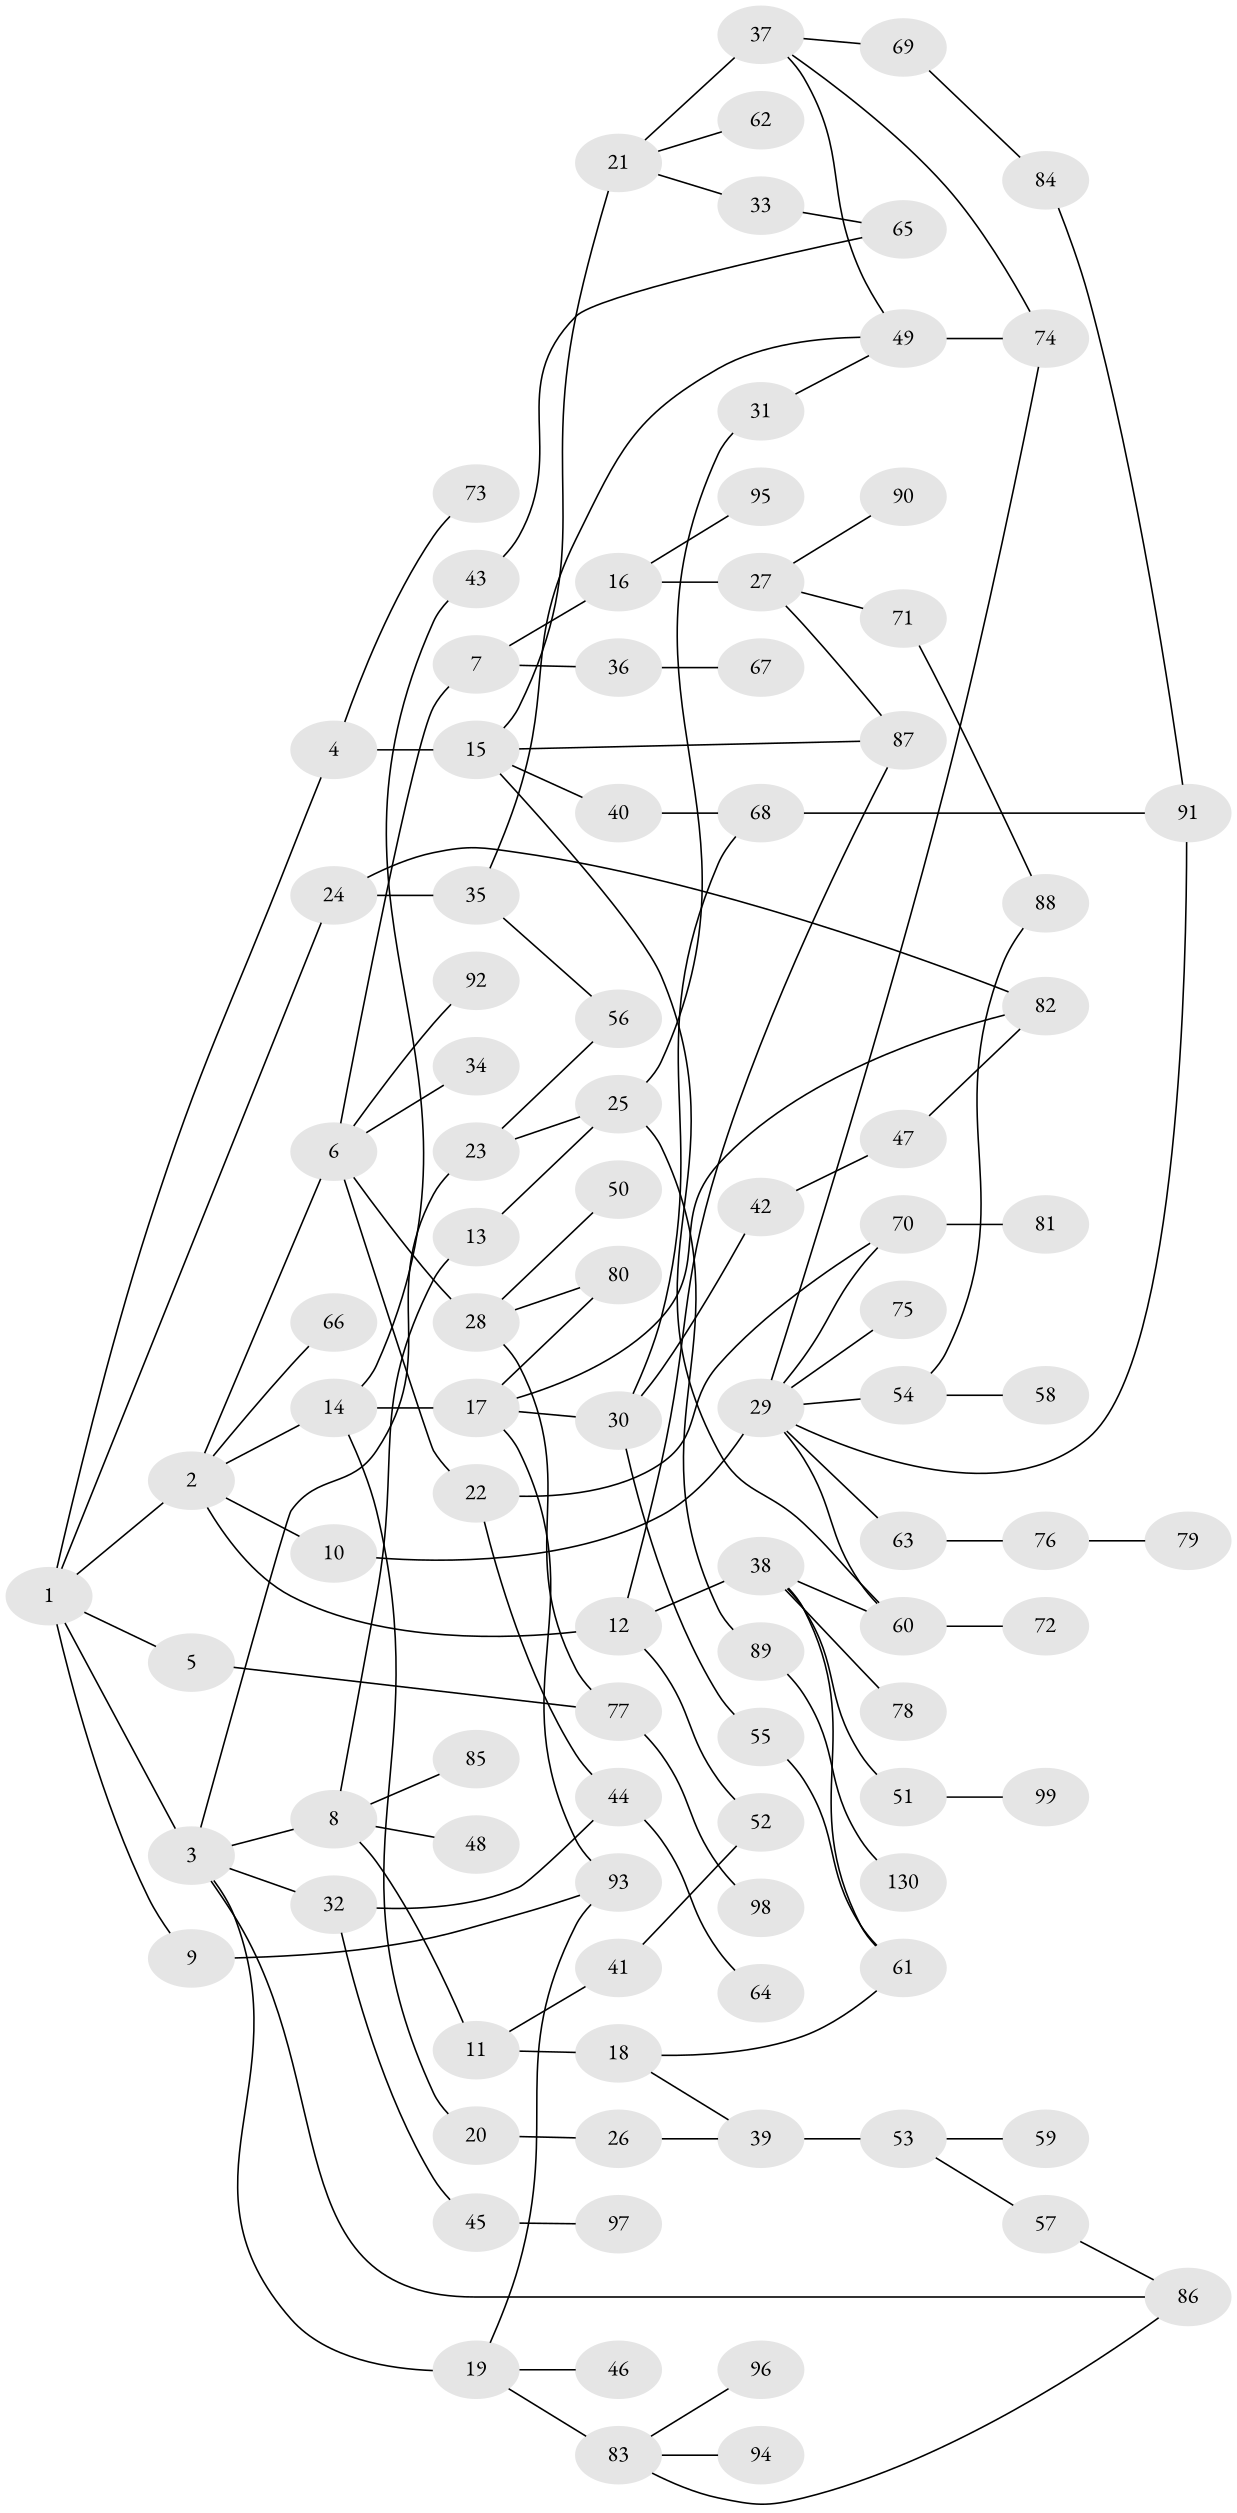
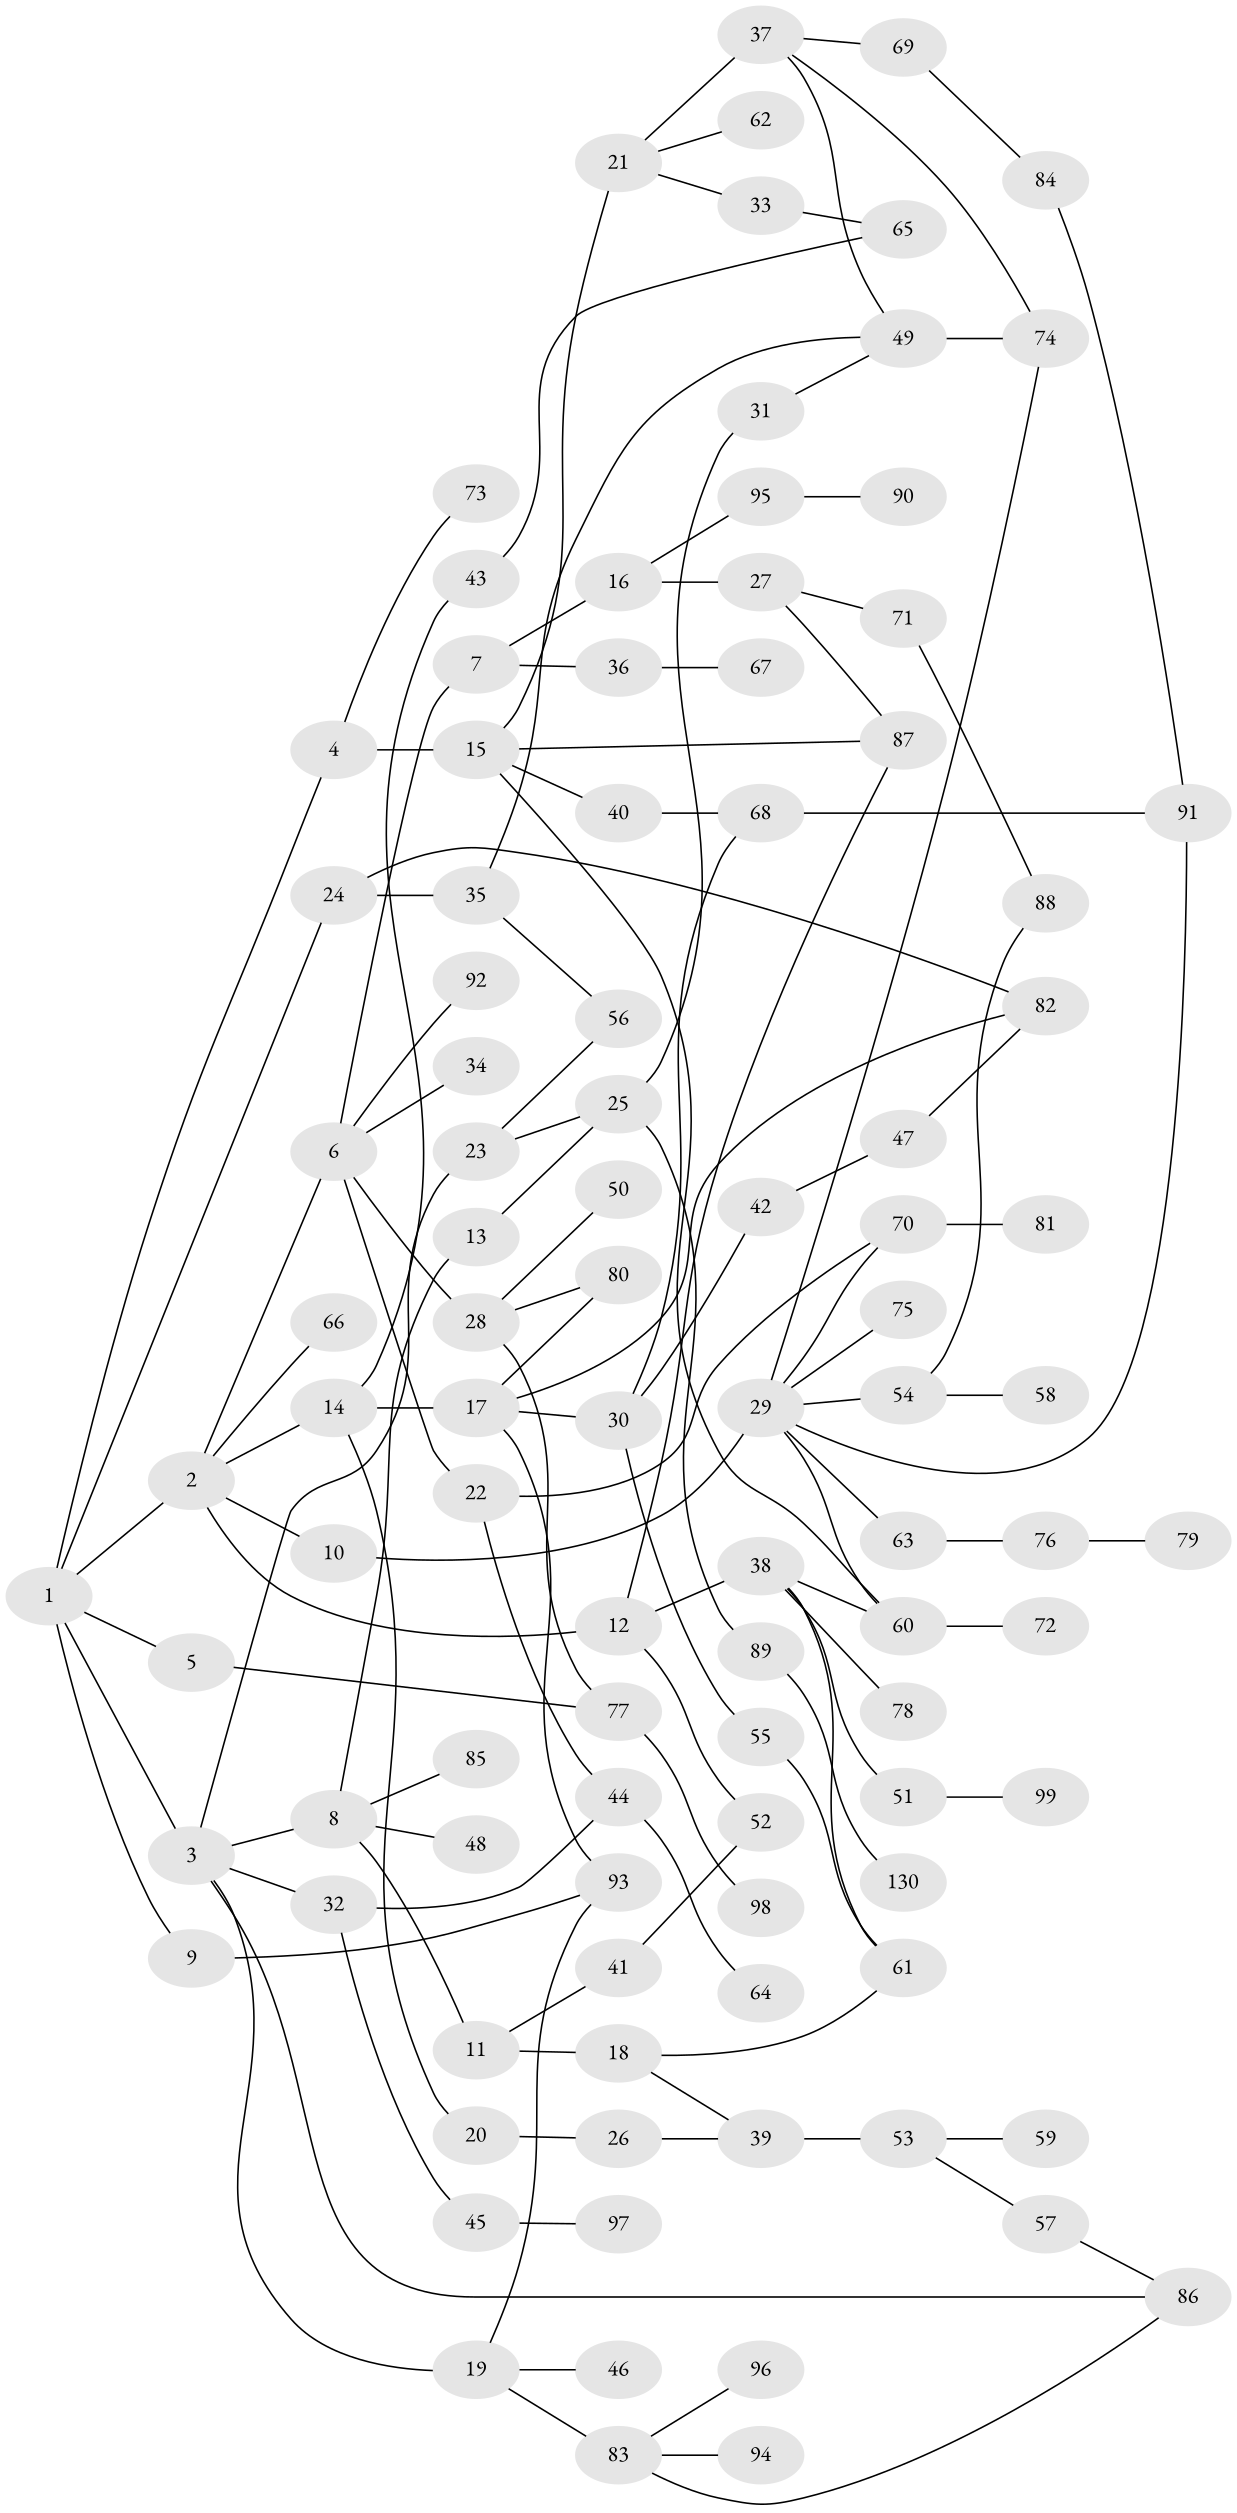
edge "90" -- "27": now "90" -- "95"
